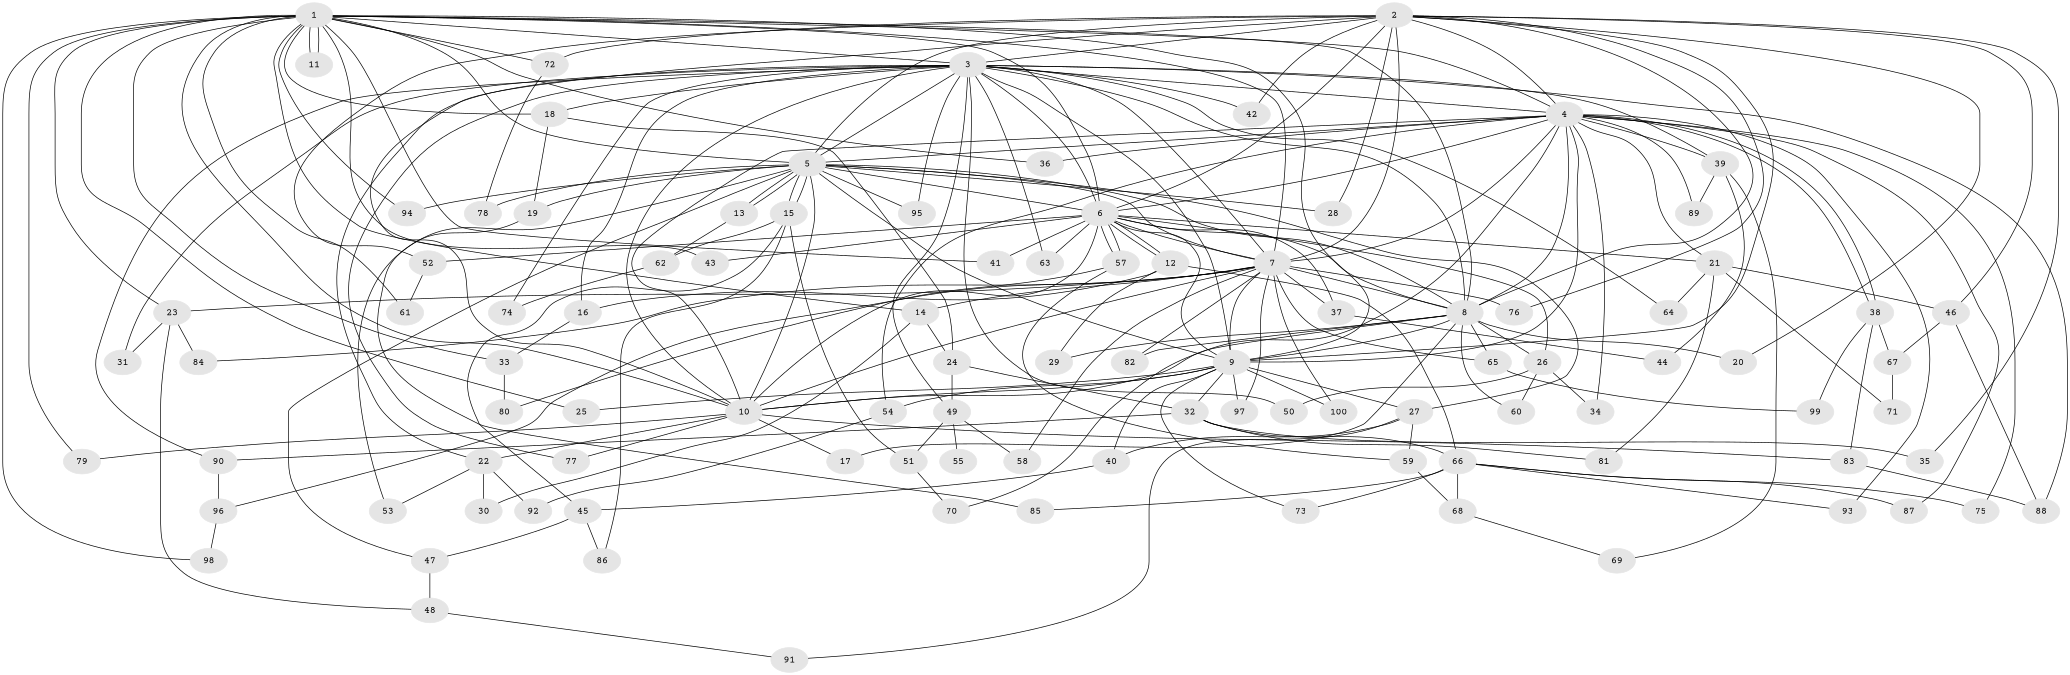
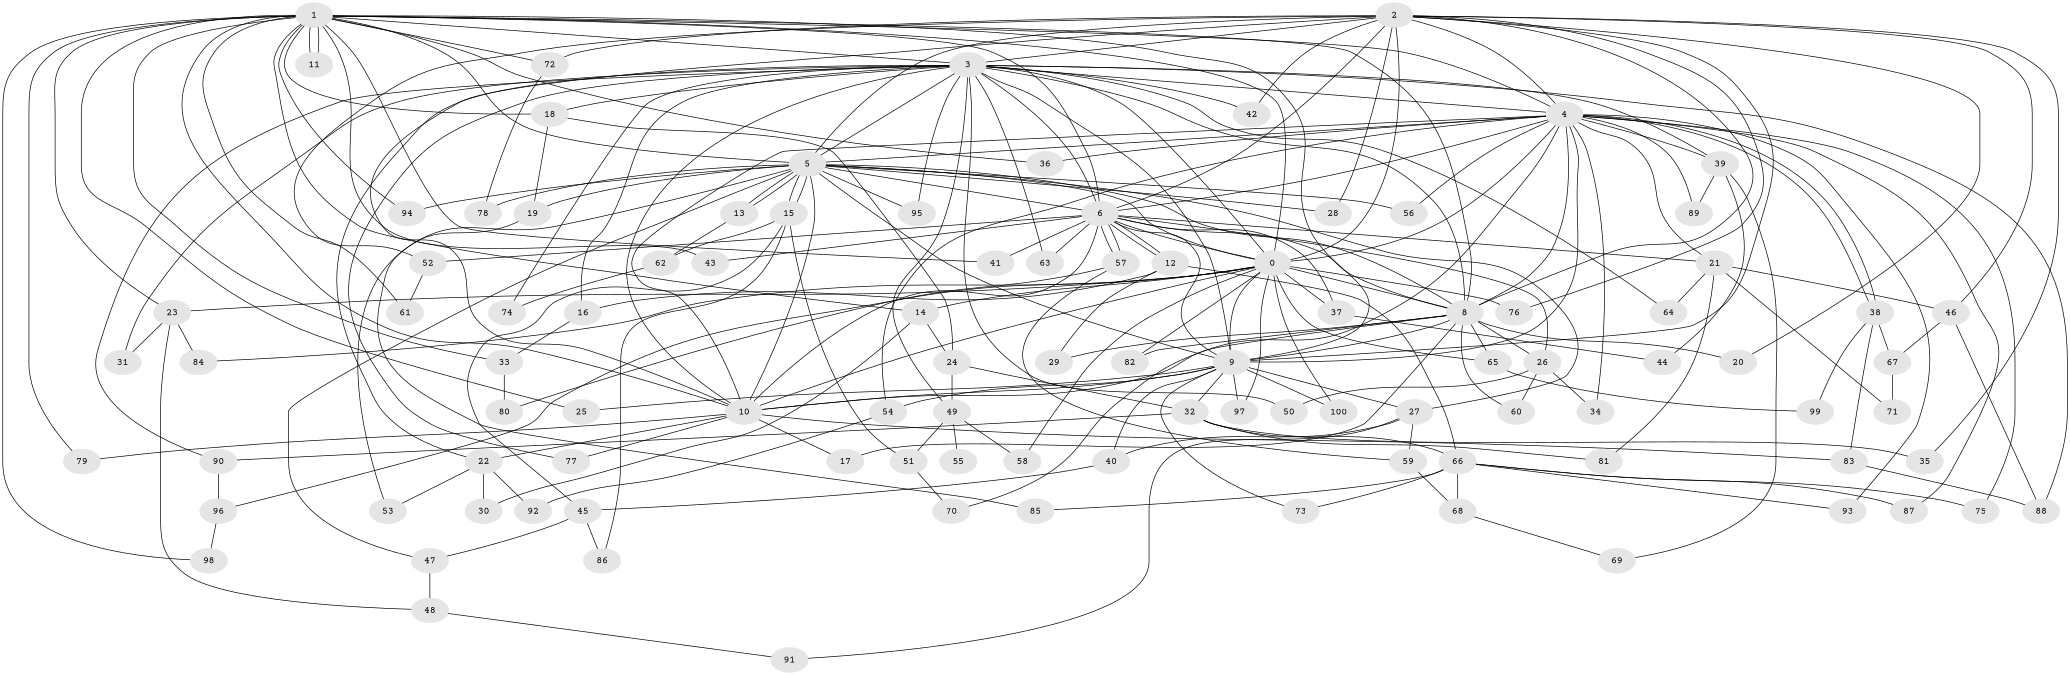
node "56": added
node "7": label "7" -> "0"
